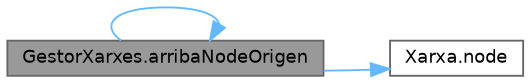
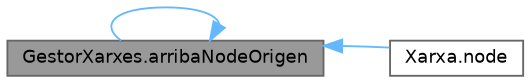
edge "GestorXarxes.arribaNodeOrigen" -> "Xarxa.node": reversed
